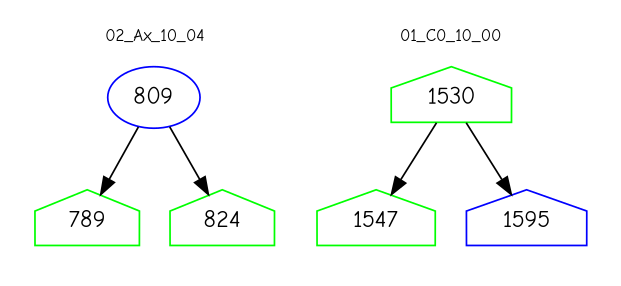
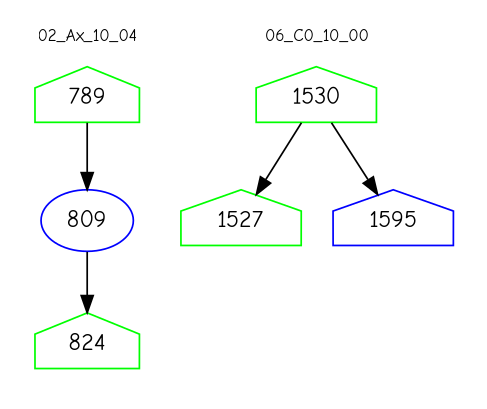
cluster "01_C0_10_00": label "01_C0_10_00" -> "06_C0_10_00"
edge "809" -> "789": reversed
node "1547": label "1547" -> "1527"
